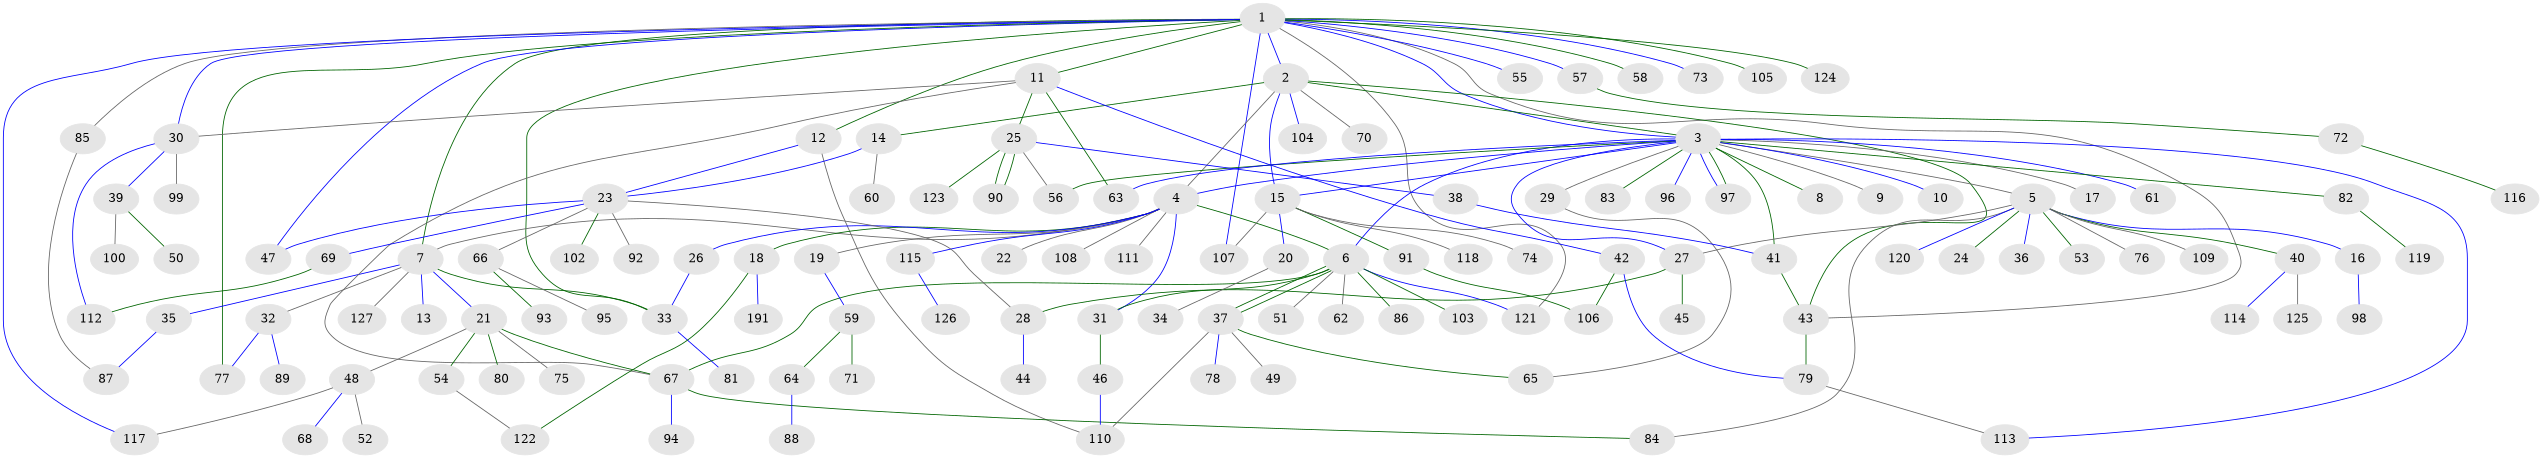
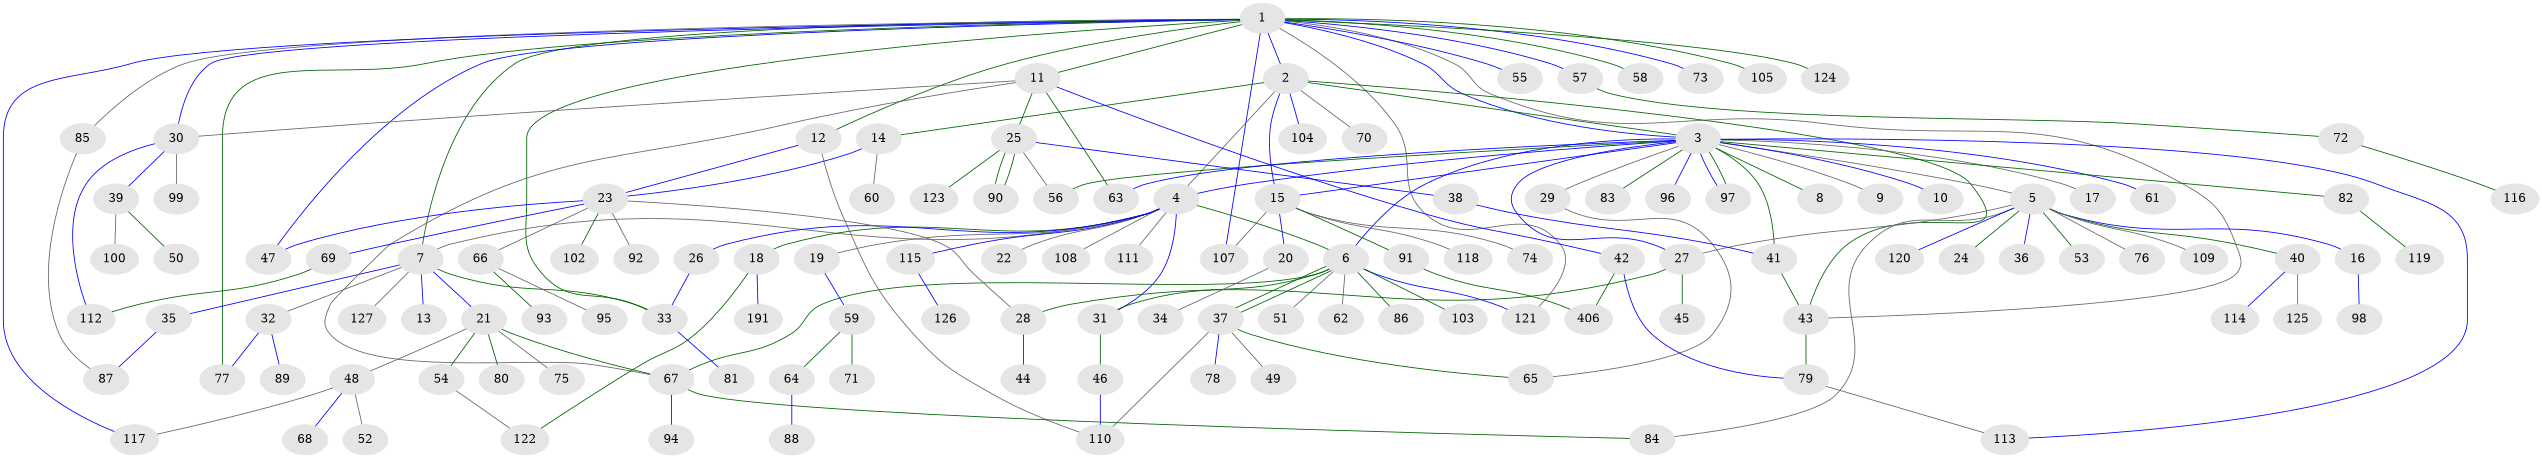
node "106": label "106" -> "406"
